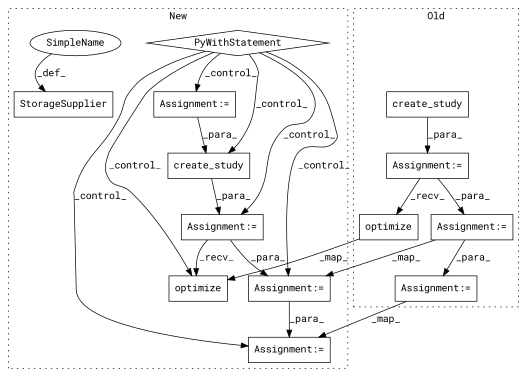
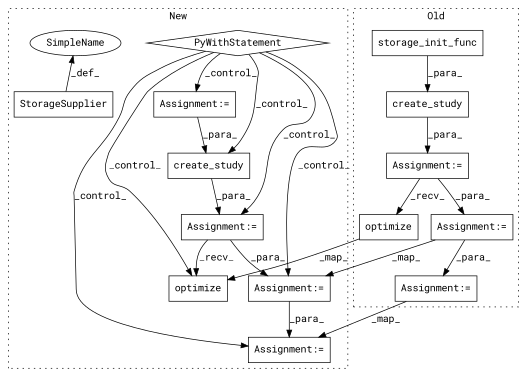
node "storage_init_func": added
edge "SimpleName" -> "StorageSupplier": reversed
